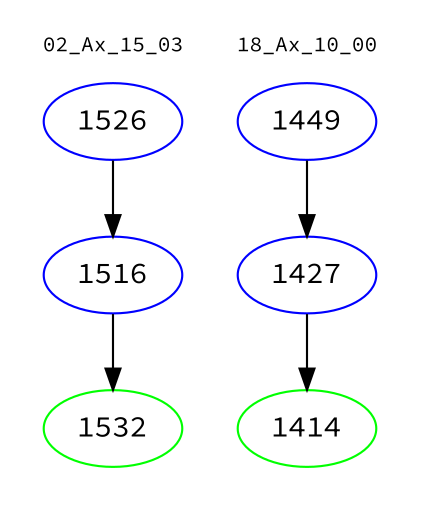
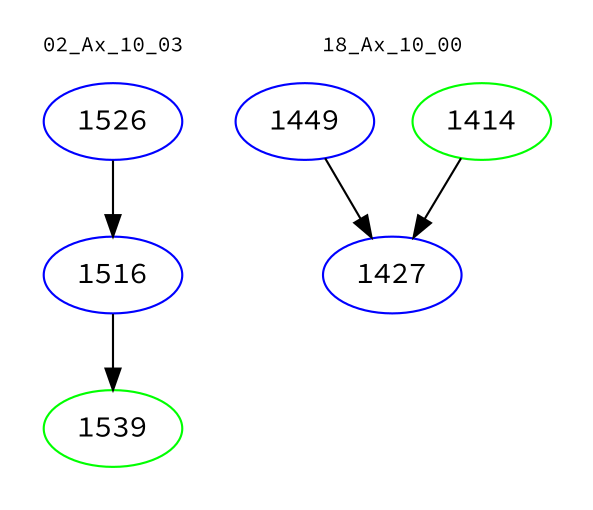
cluster "02_Ax_15_03": label "02_Ax_15_03" -> "02_Ax_10_03"
edge "1427" -> "1414": reversed
node "1532": label "1532" -> "1539"
